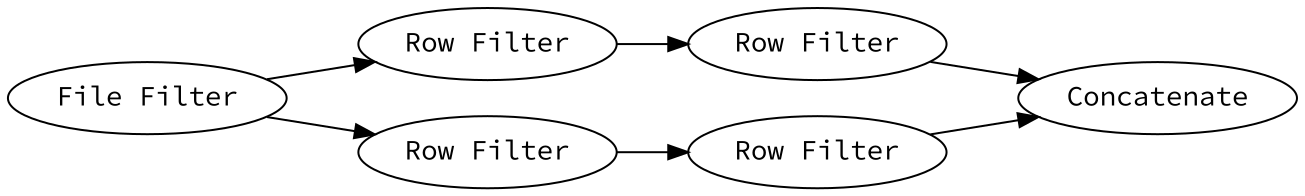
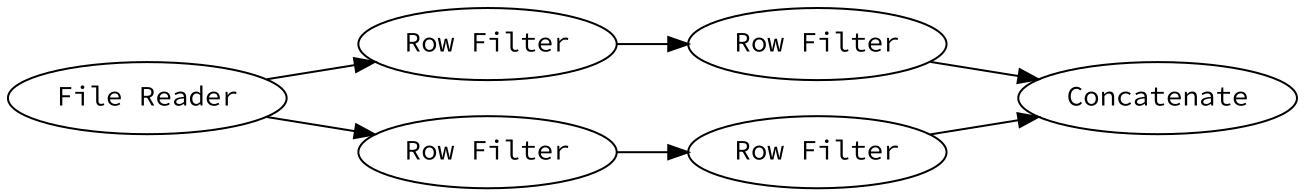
node "File Filter": label "File Filter" -> "File Reader"
